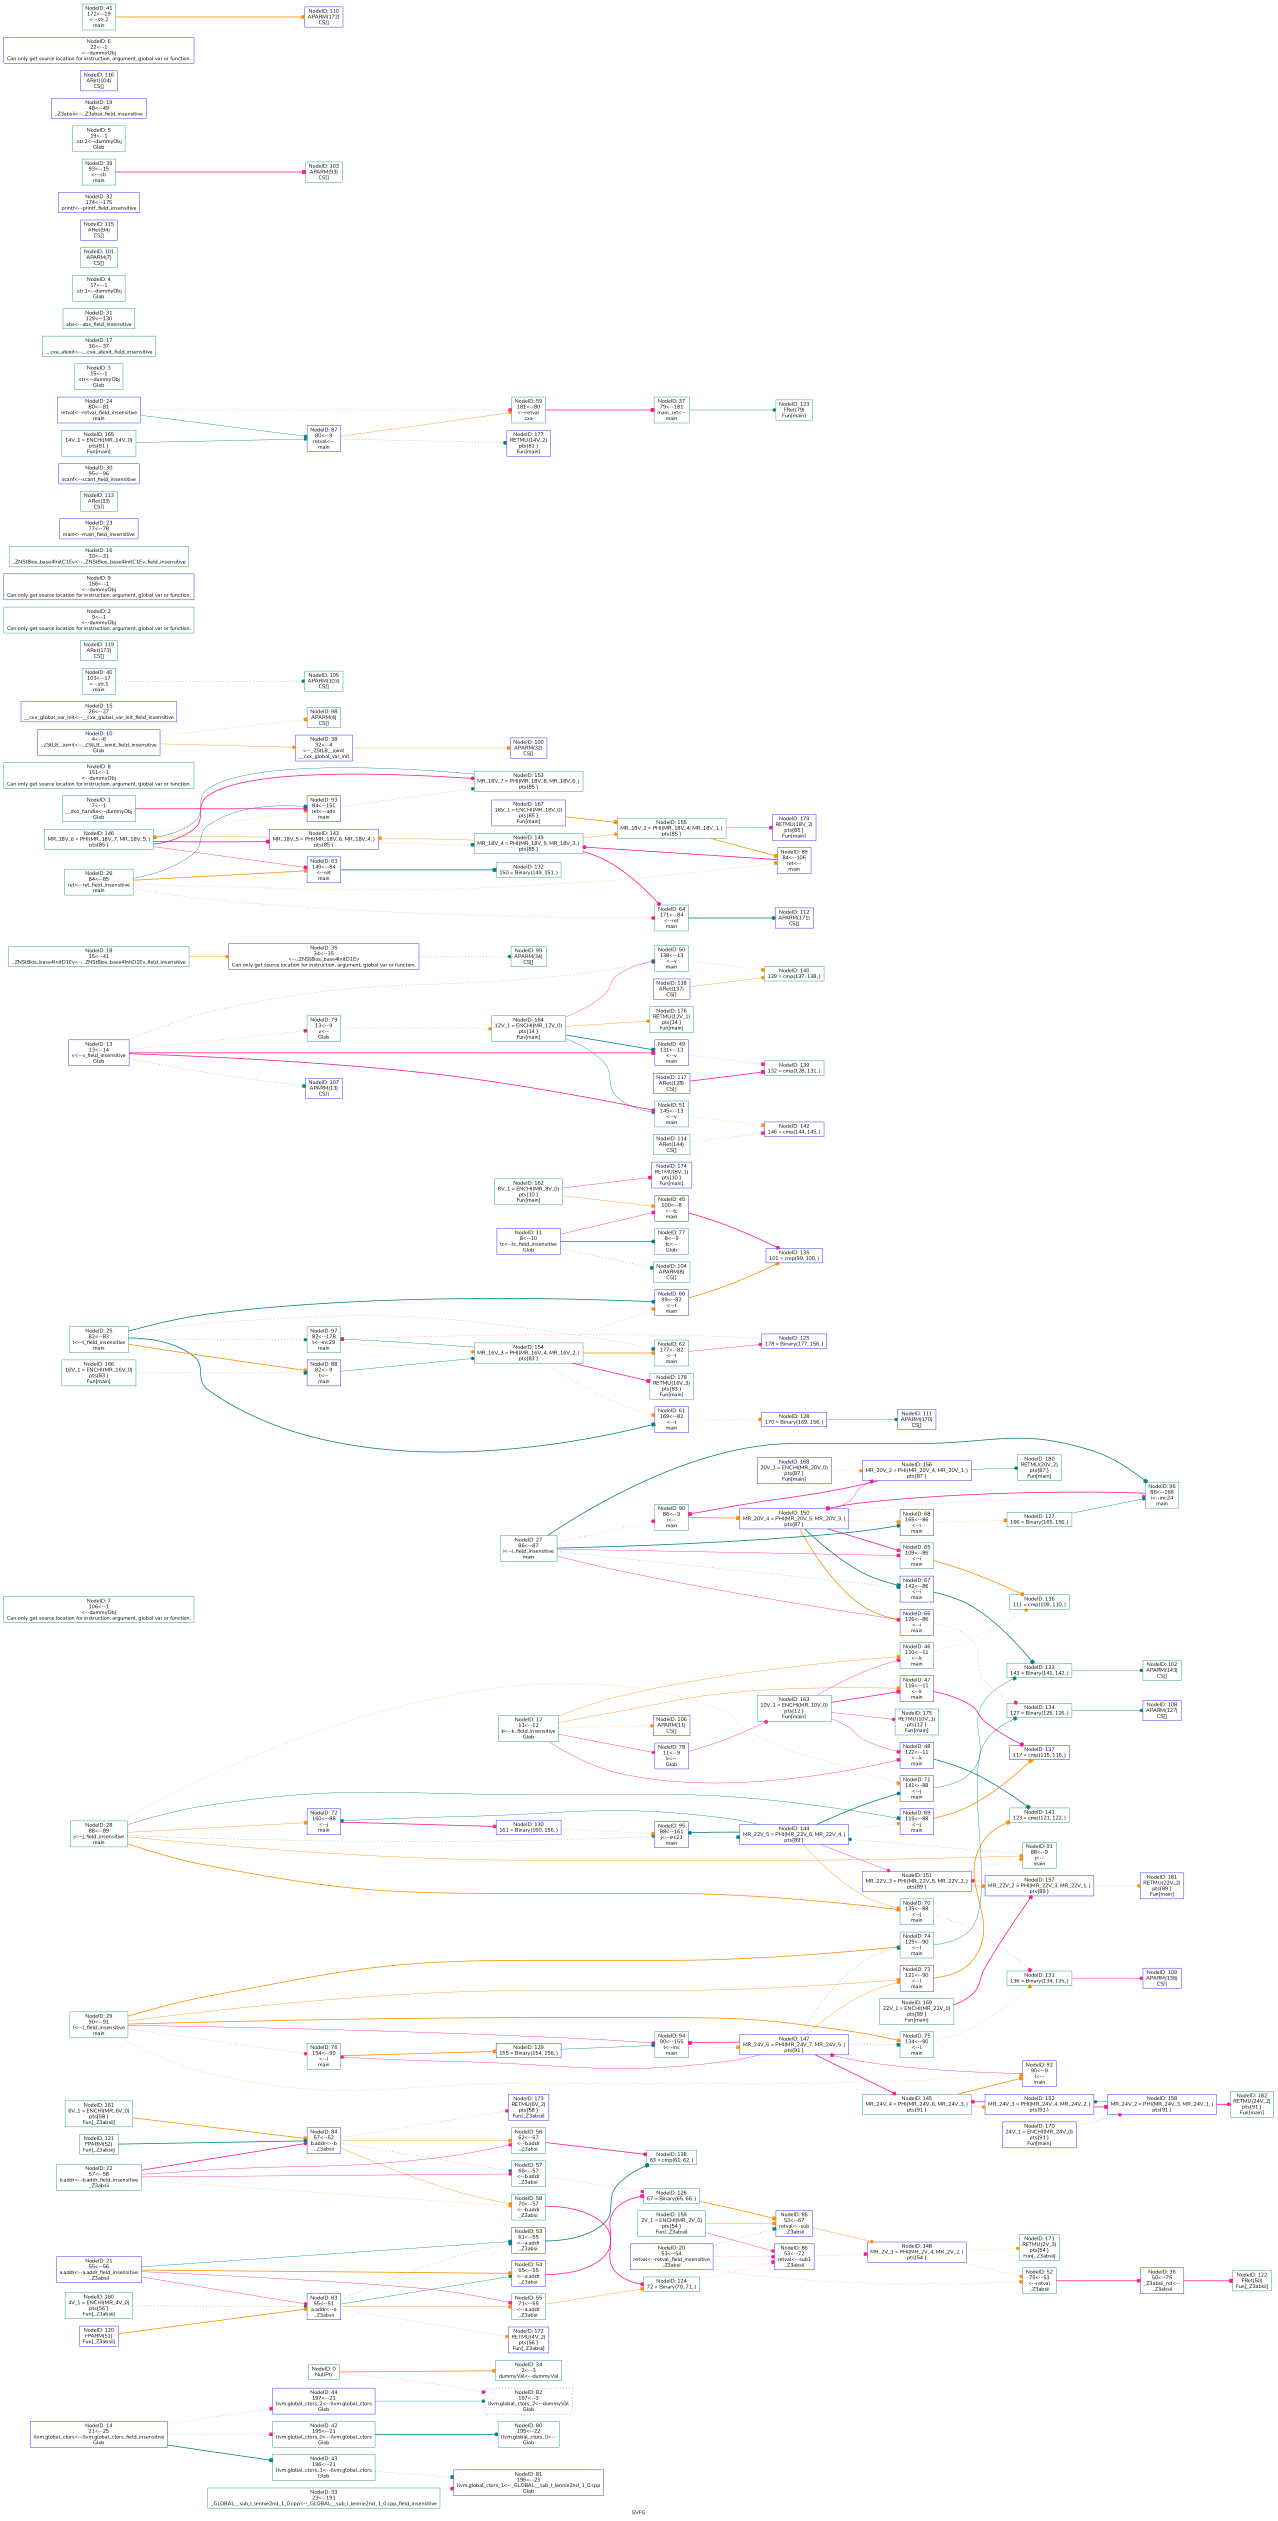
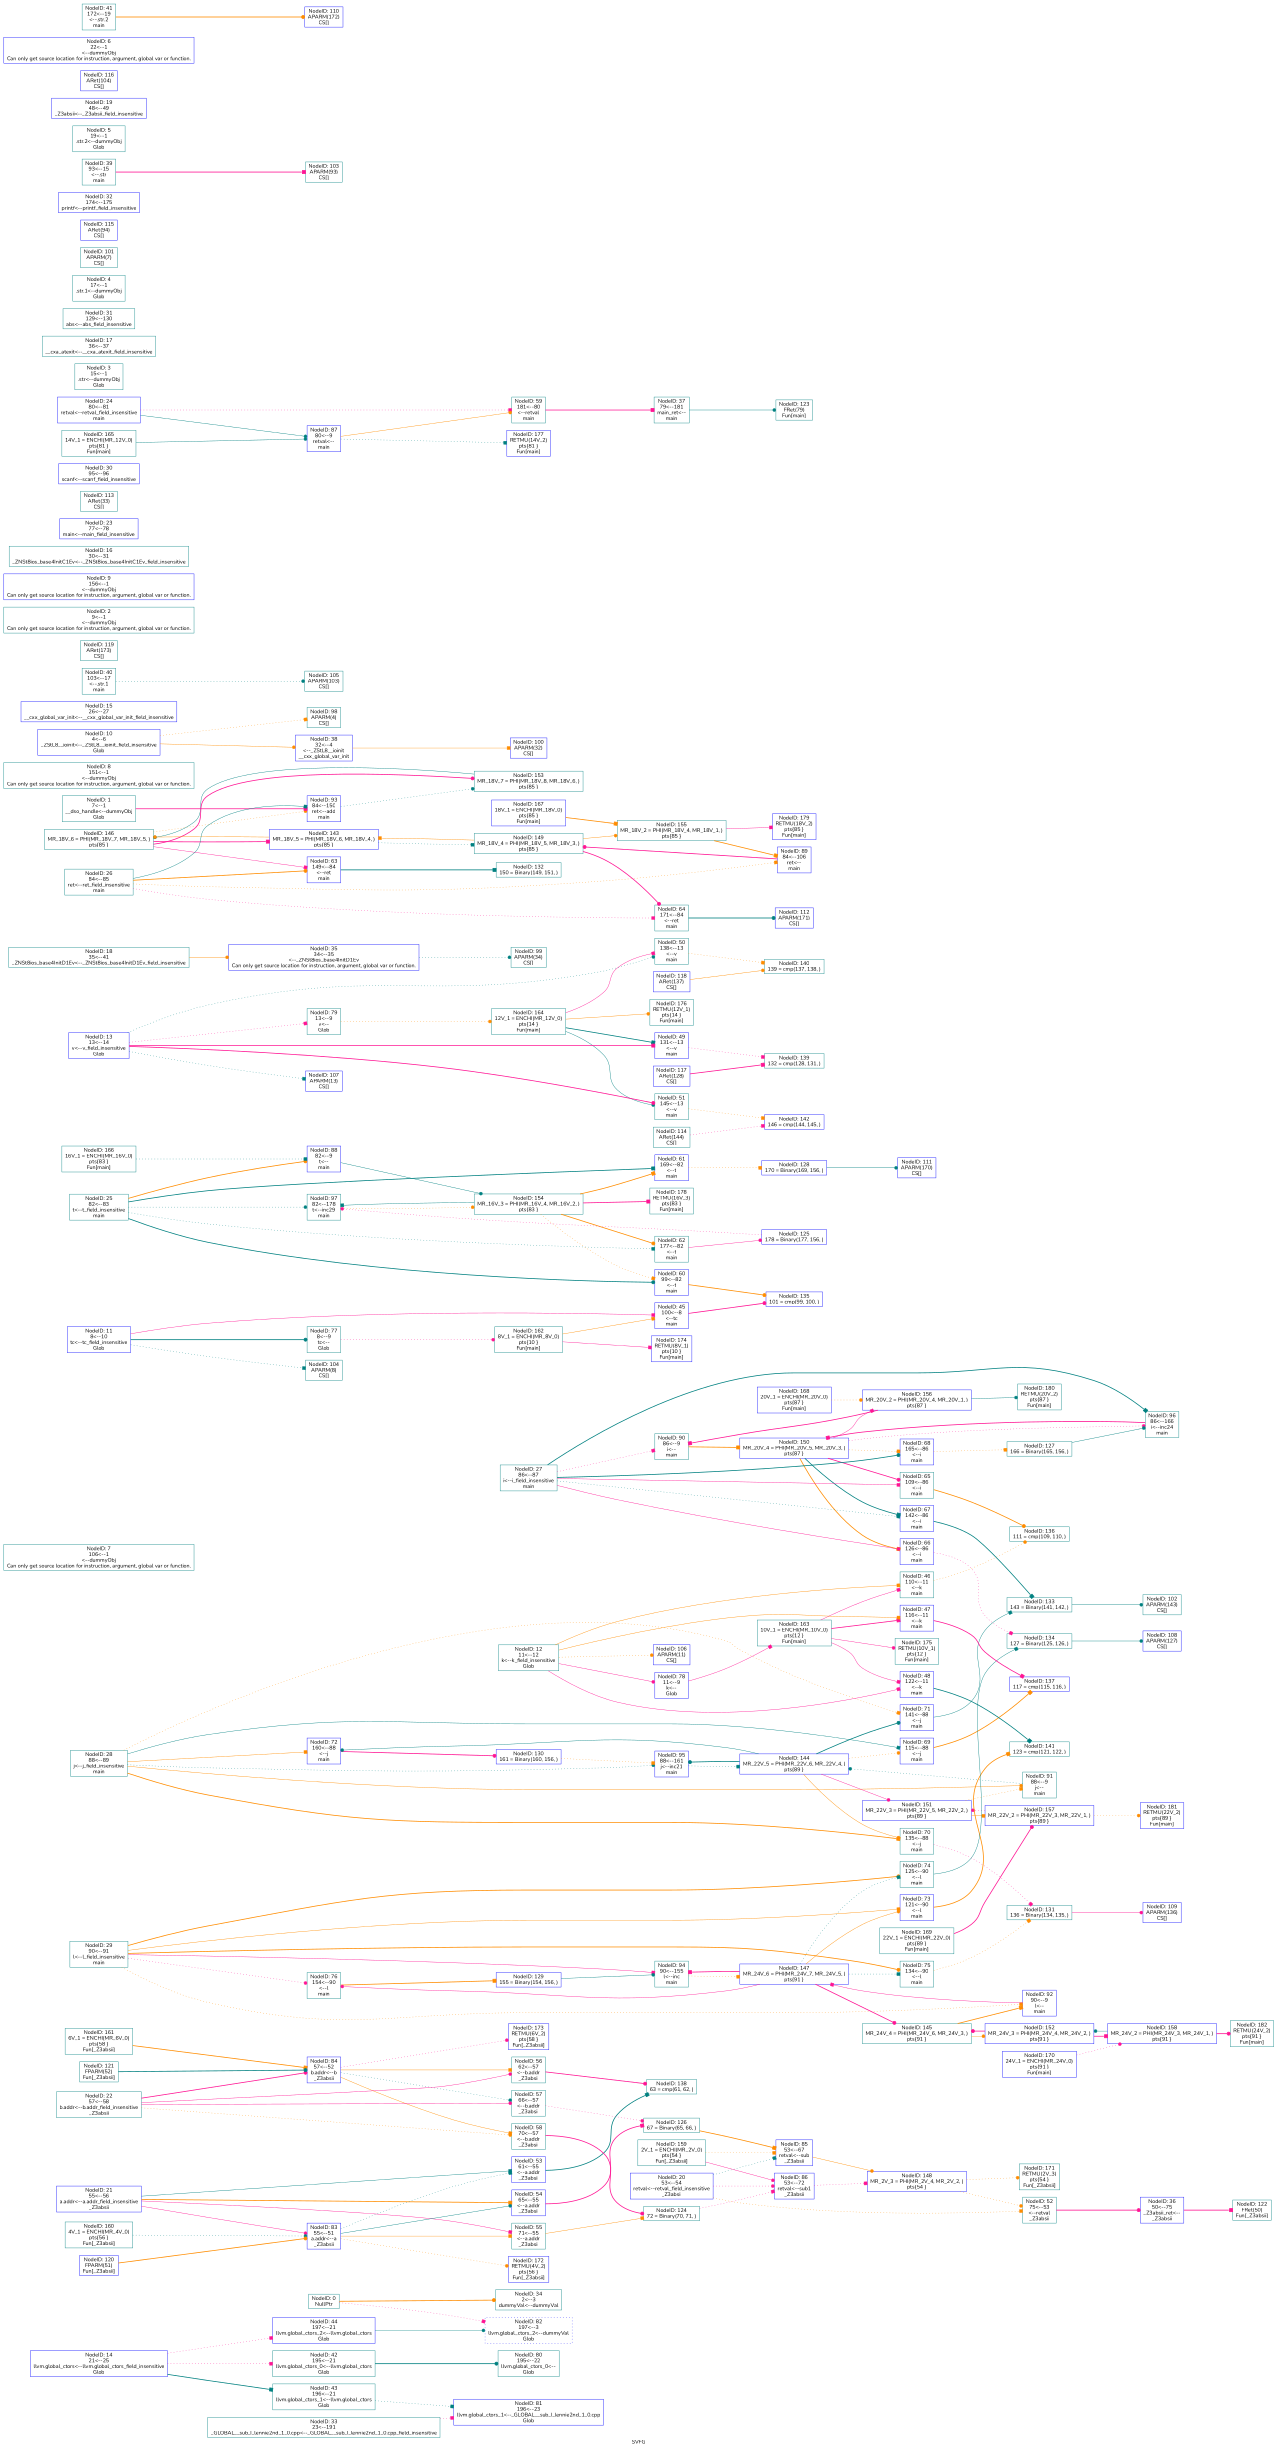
node "NodeID: 59": text "cxa" -> "main"
node "NodeID: 165": text "14V_1 = ENCHI(MR_14V_0)" -> "14V_1 = ENCHI(MR_12V_0)"
edge "NodeID: 77" -> "NodeID: 162": added
edge "NodeID: 154" -> "NodeID: 61": style dotted -> bold
edge "NodeID: 159" -> "NodeID: 85": style solid -> dotted
